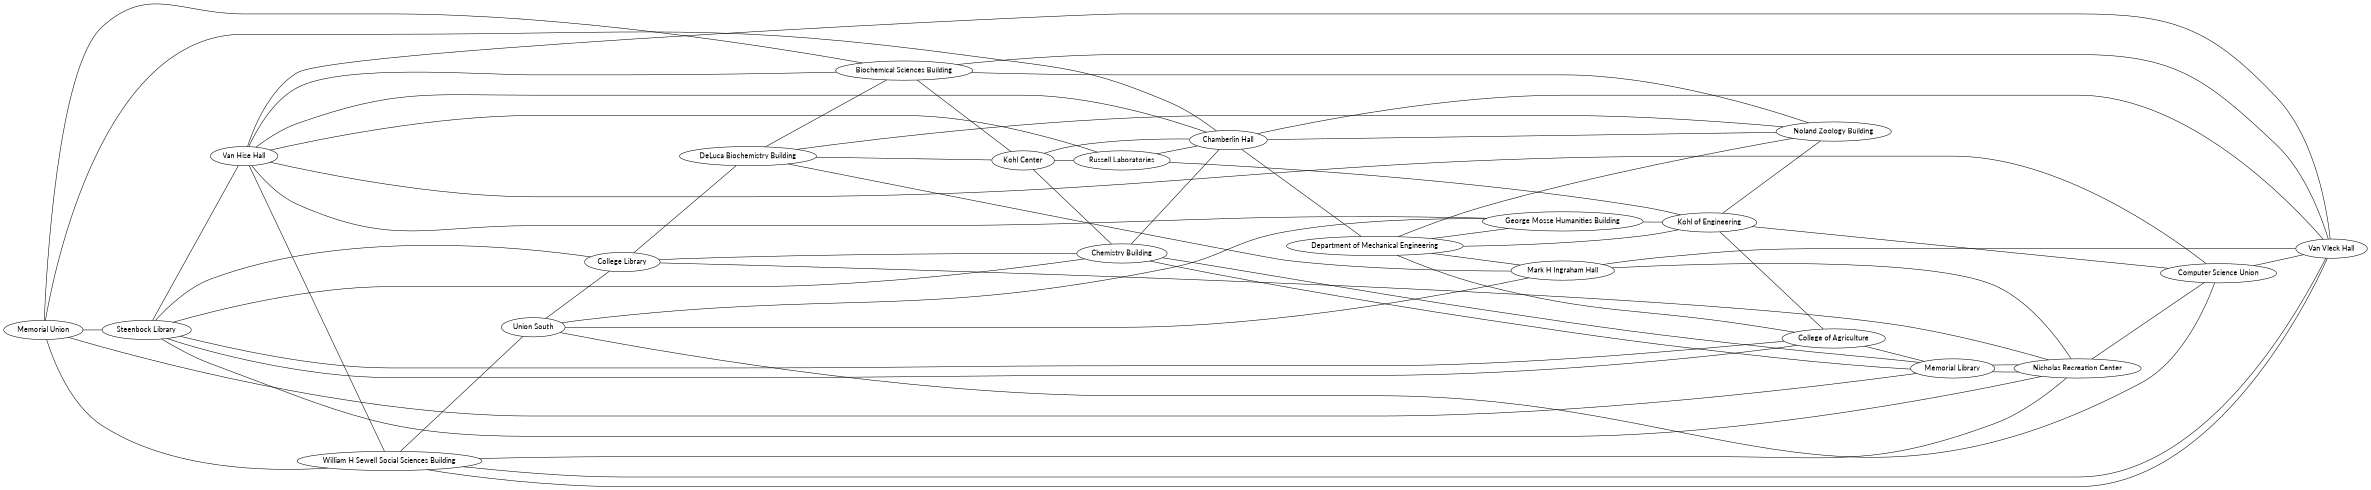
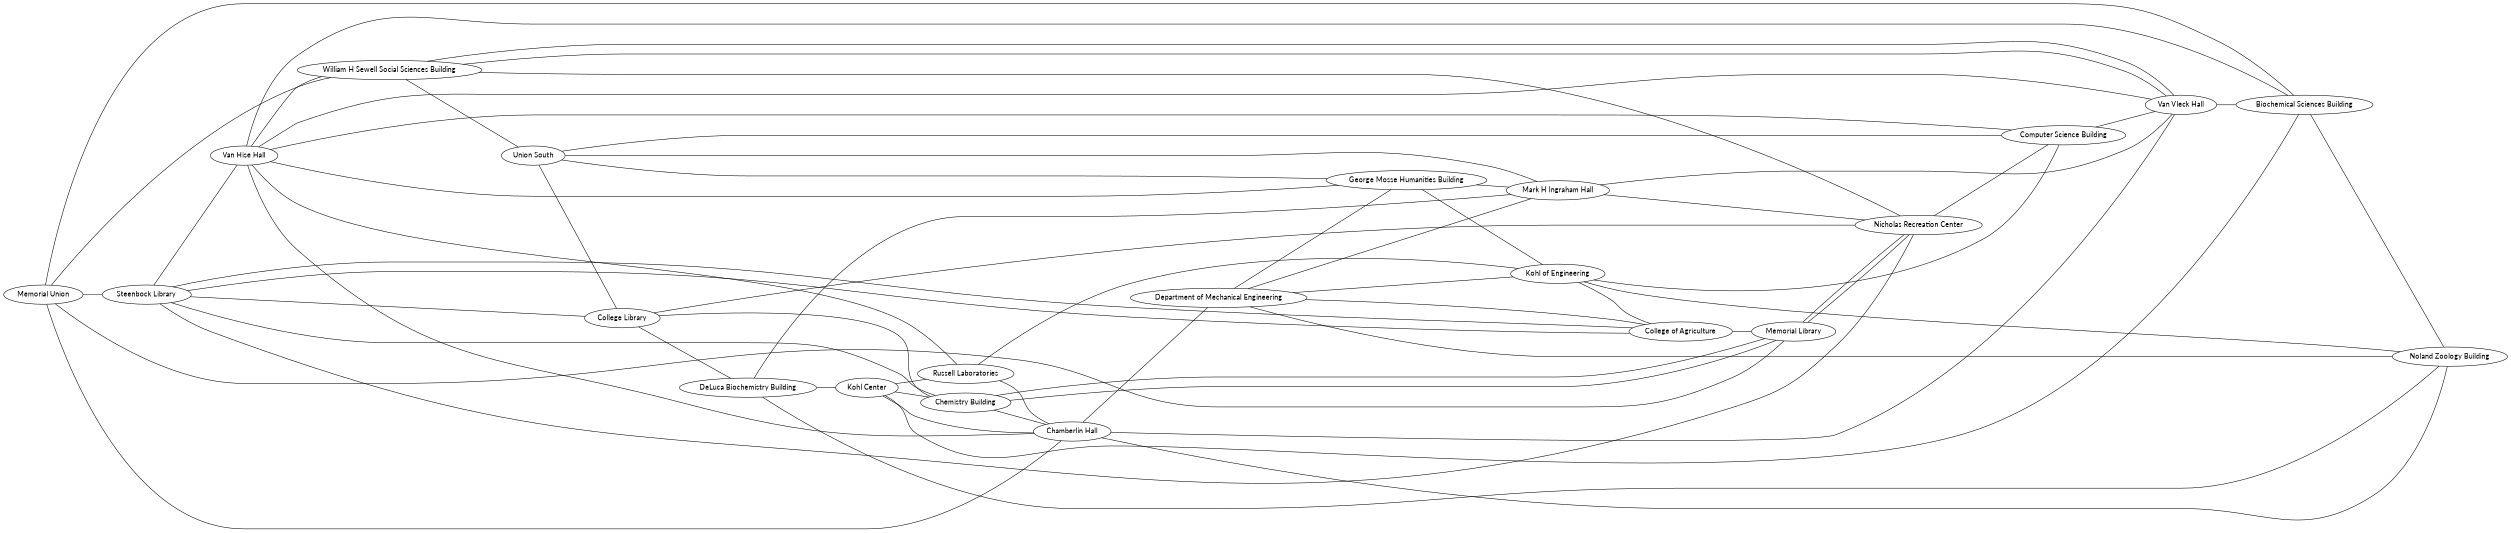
edge "Biochemical Sciences Building" -- "DeLuca Biochemistry Building": removed
edge "George Mosse Humanities Building" -- "Mark H Ingraham Hall": added
node "Computer Science Union": label "Computer Science Union" -> "Computer Science Building"
